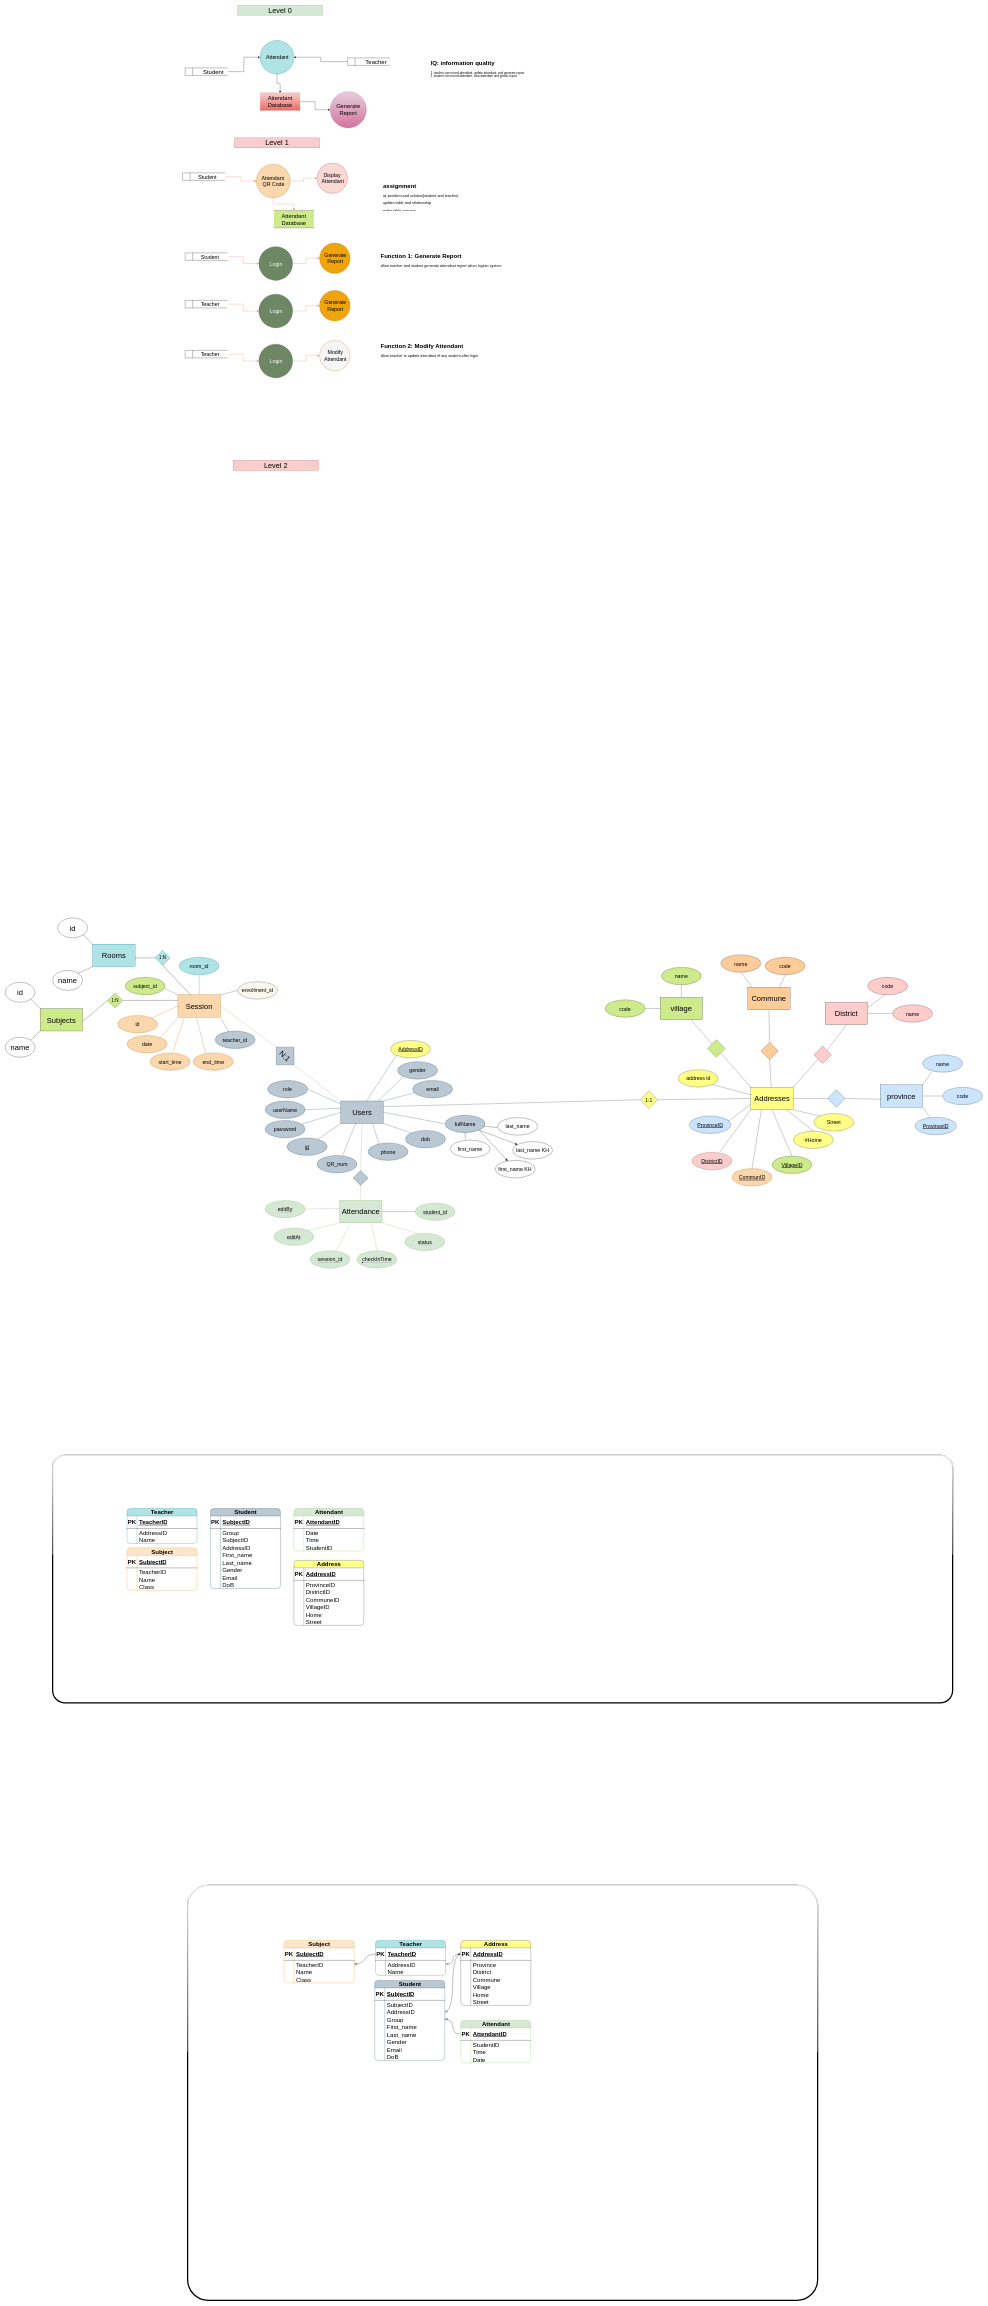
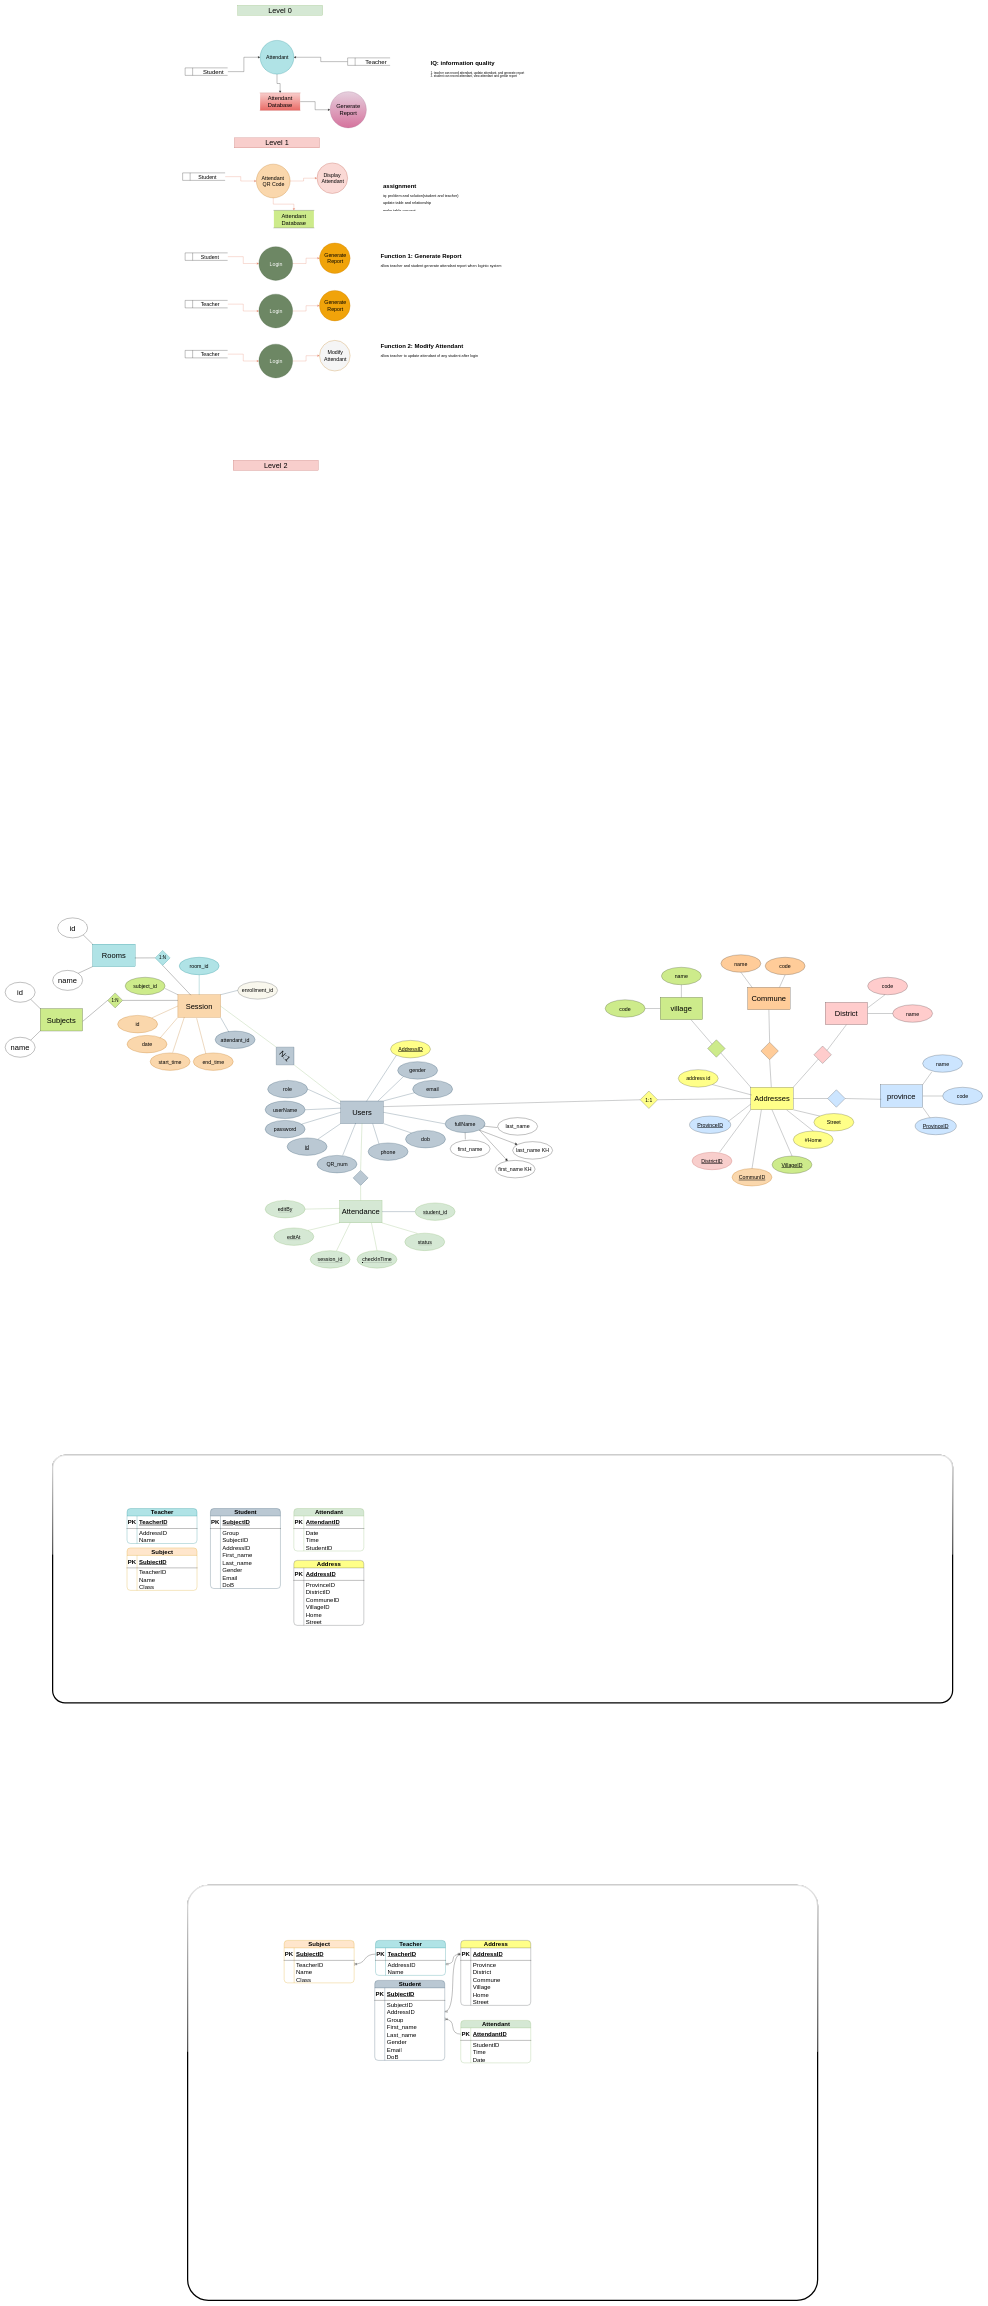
node "teacher_id": label "teacher_id" -> "attendant_id"
